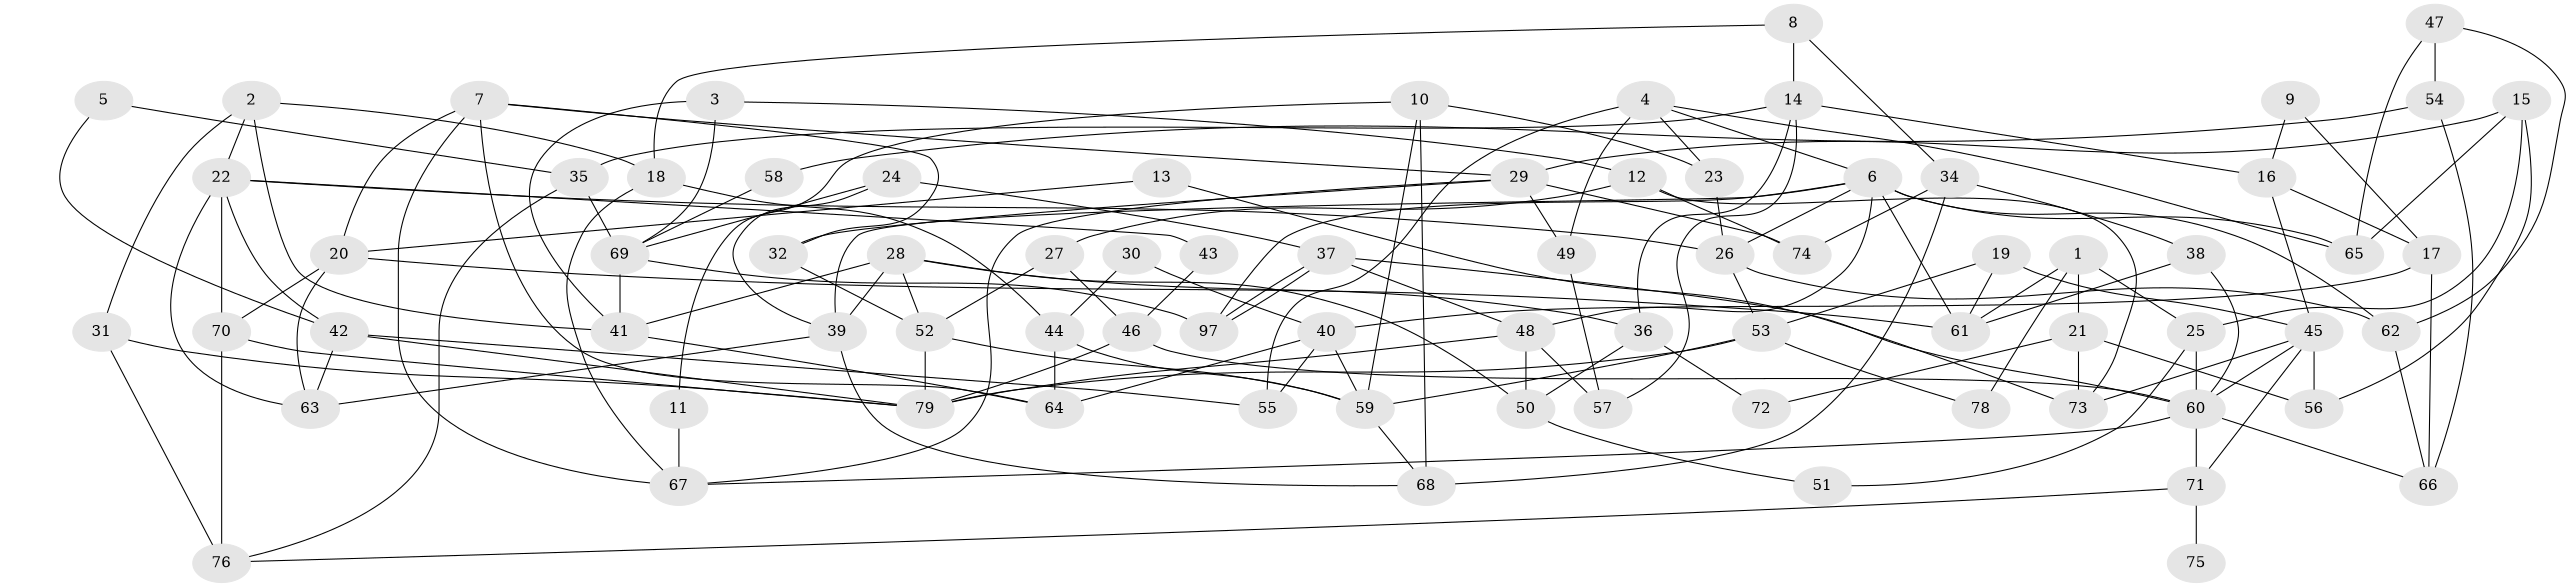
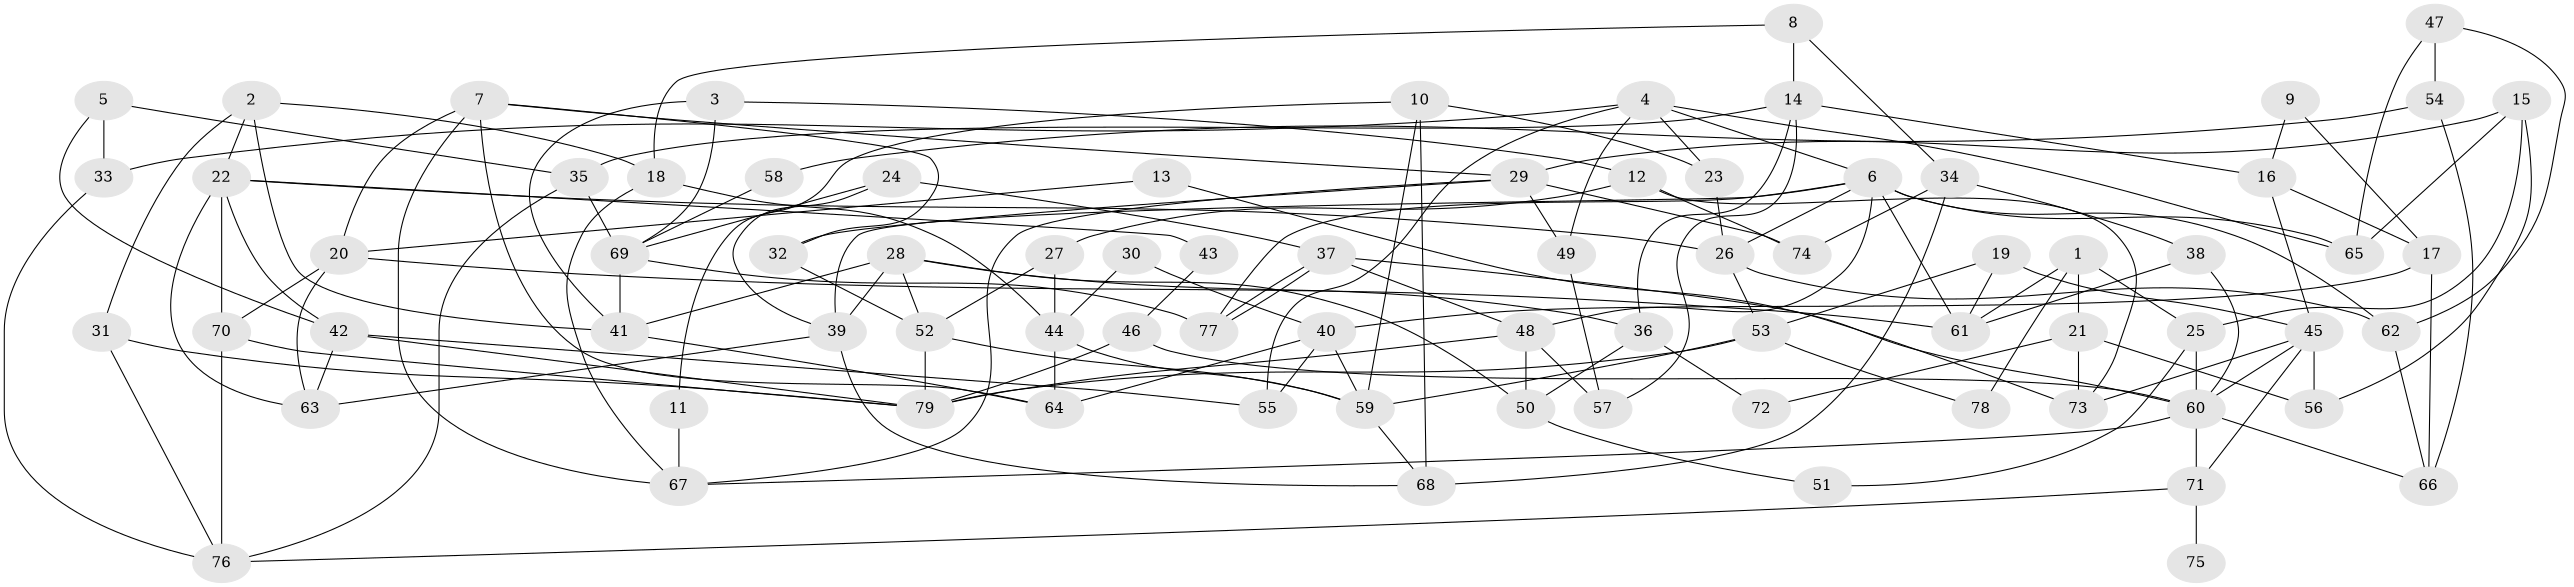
node "33": added
edge "27" -- "46": now "27" -- "44"
node "97": label "97" -> "77"
